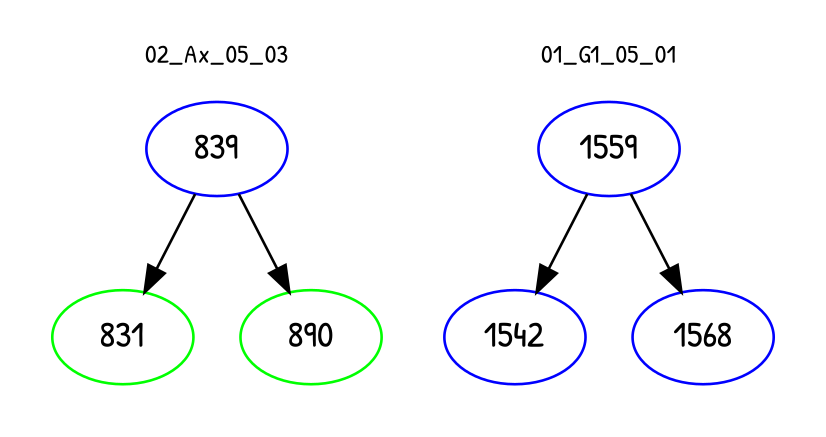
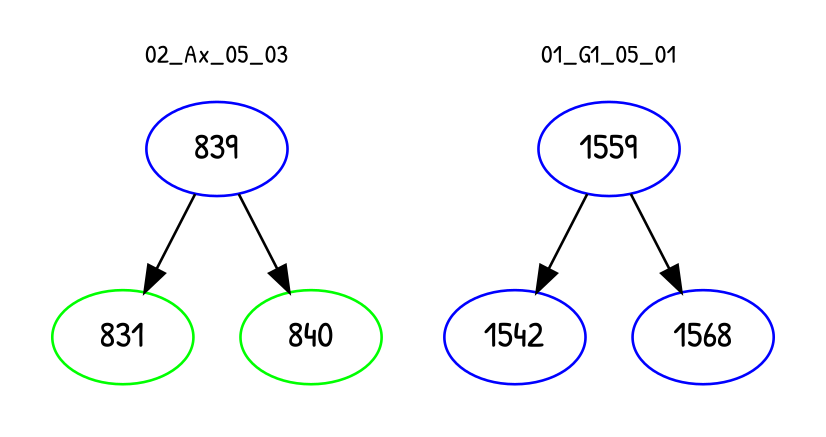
node "890": label "890" -> "840"
